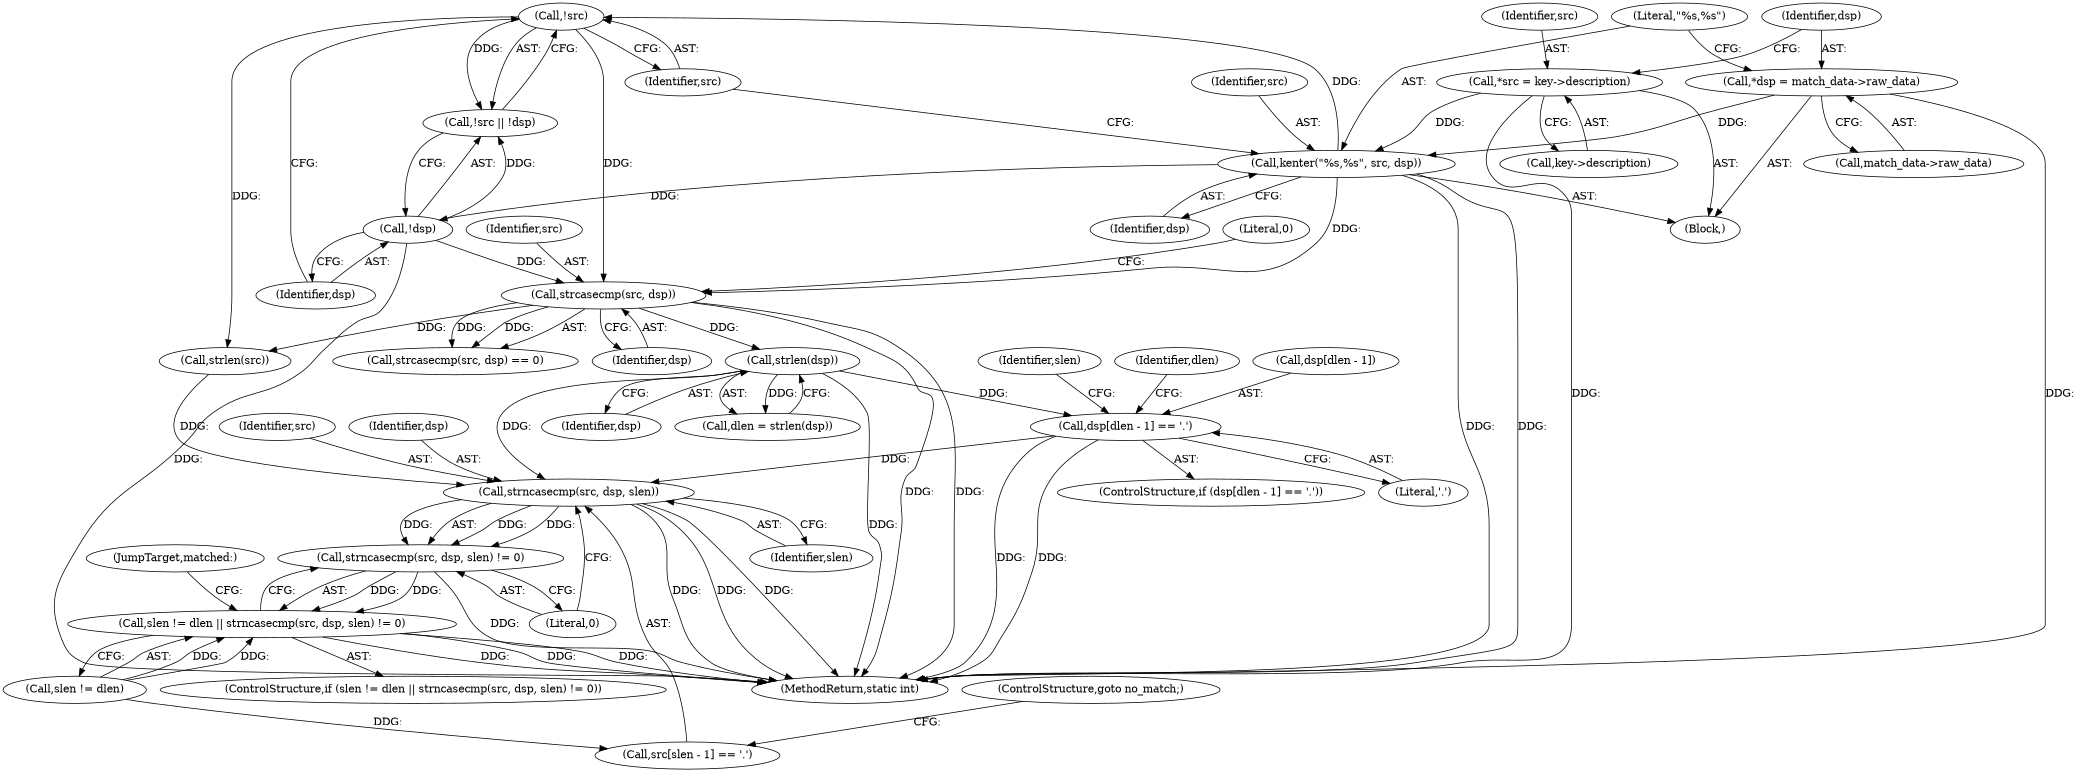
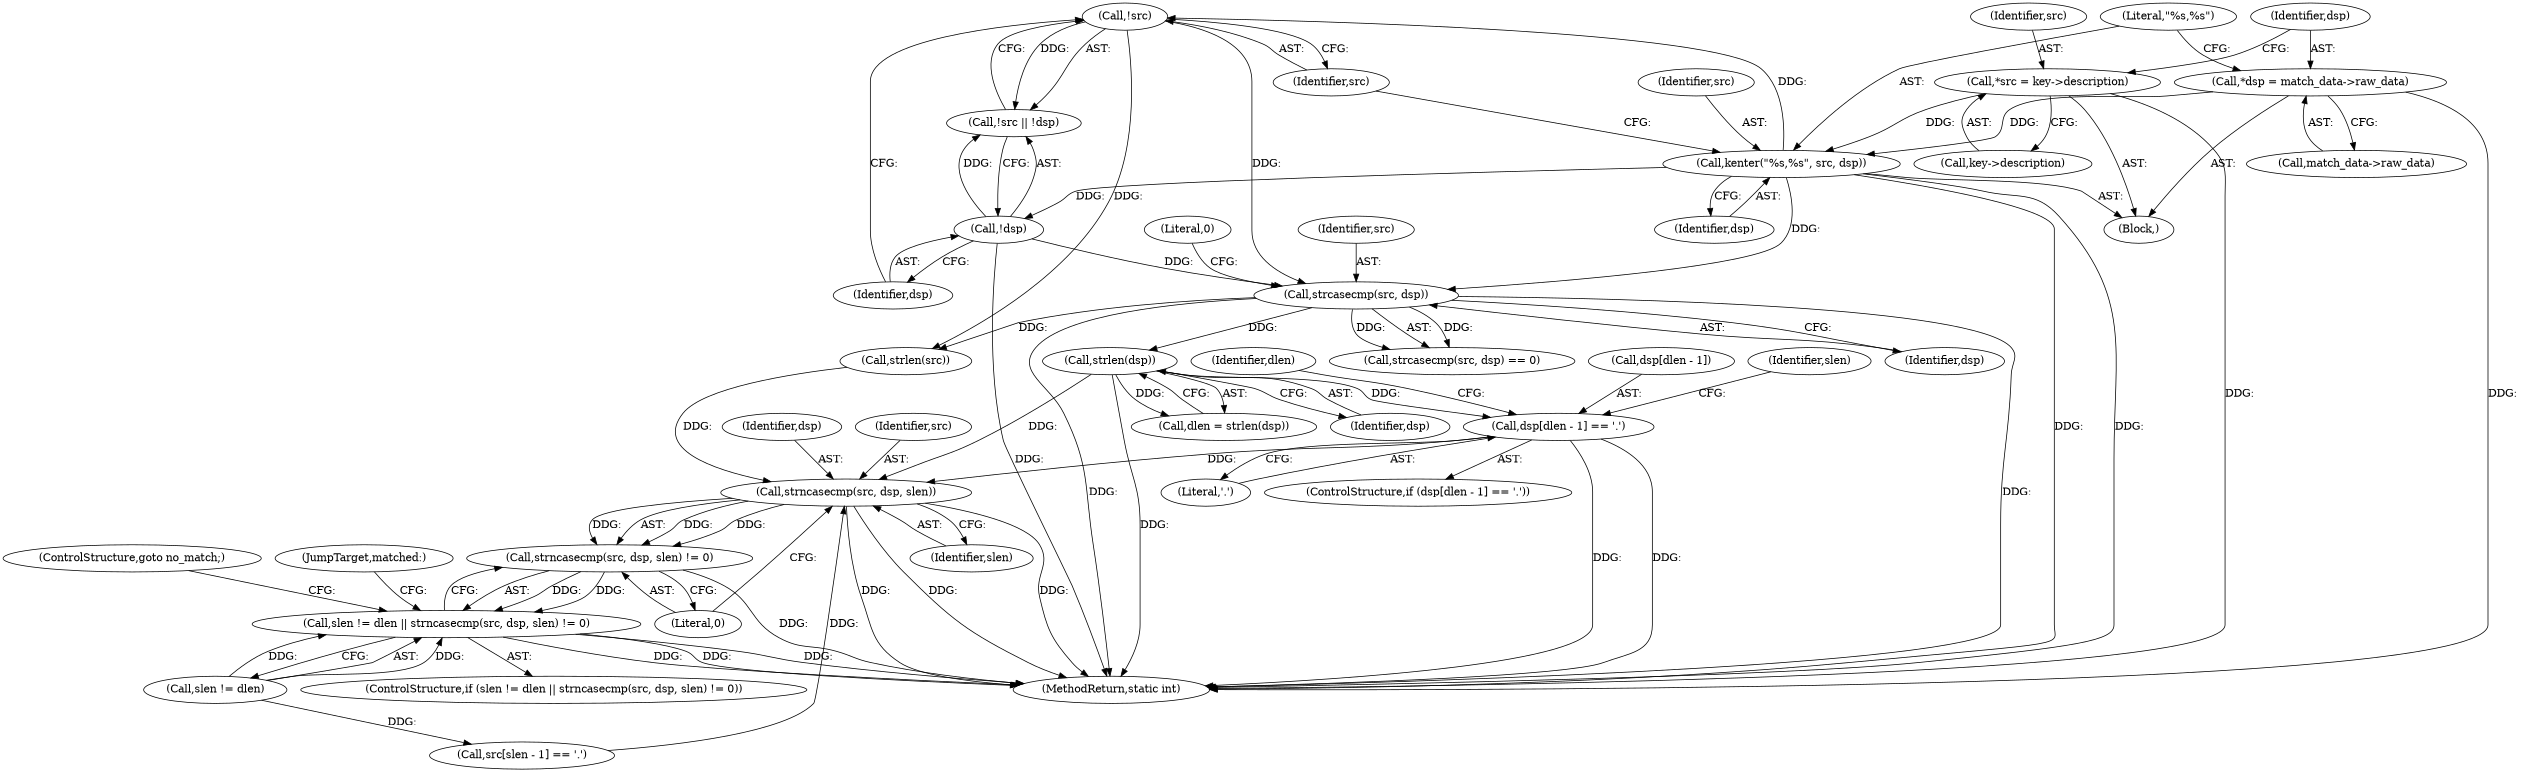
edge "(Call,src[slen - 1] == '.')" -> "(Call,strncasecmp(src, dsp, slen))": label "AST: " -> "DDG: "
edge "(ControlStructure,goto no_match;)" -> "(Call,src[slen - 1] == '.')": now "(ControlStructure,goto no_match;)" -> "(Call,slen != dlen || strncasecmp(src, dsp, slen) != 0)"
